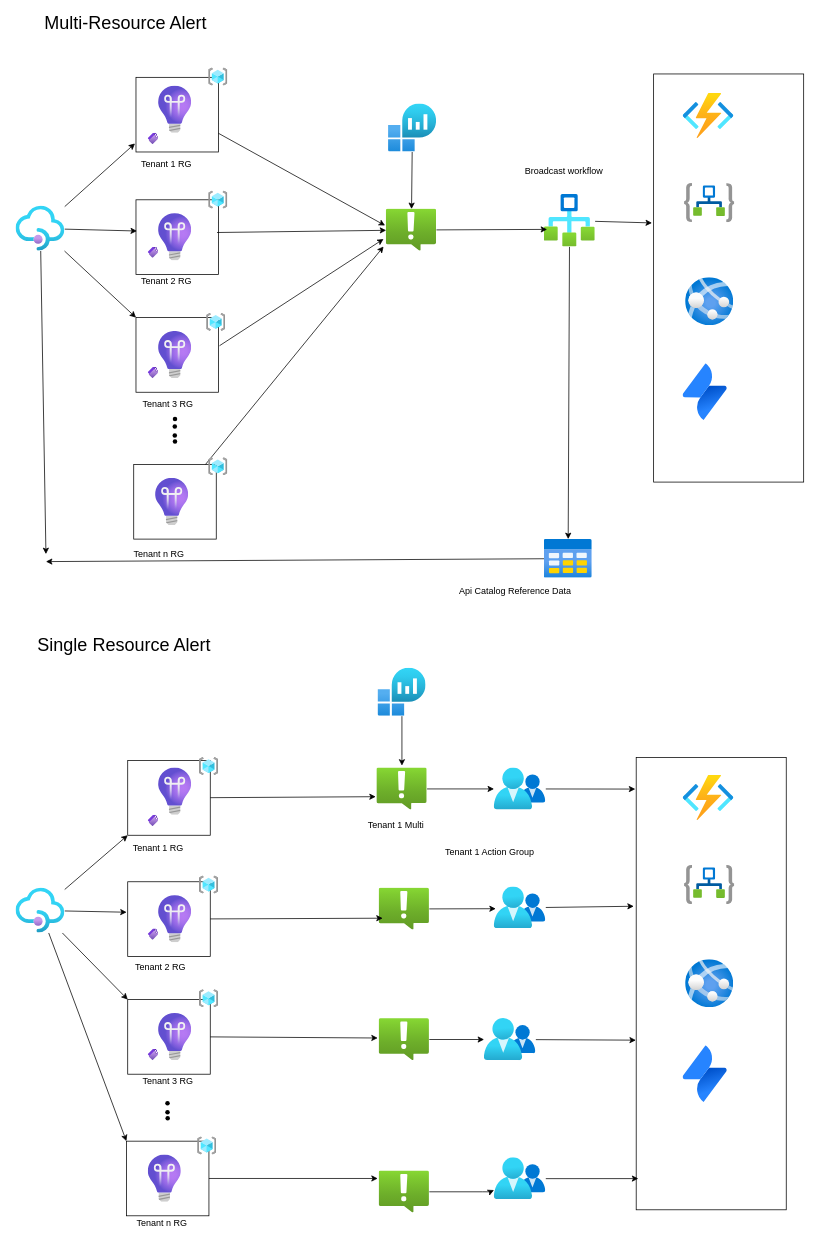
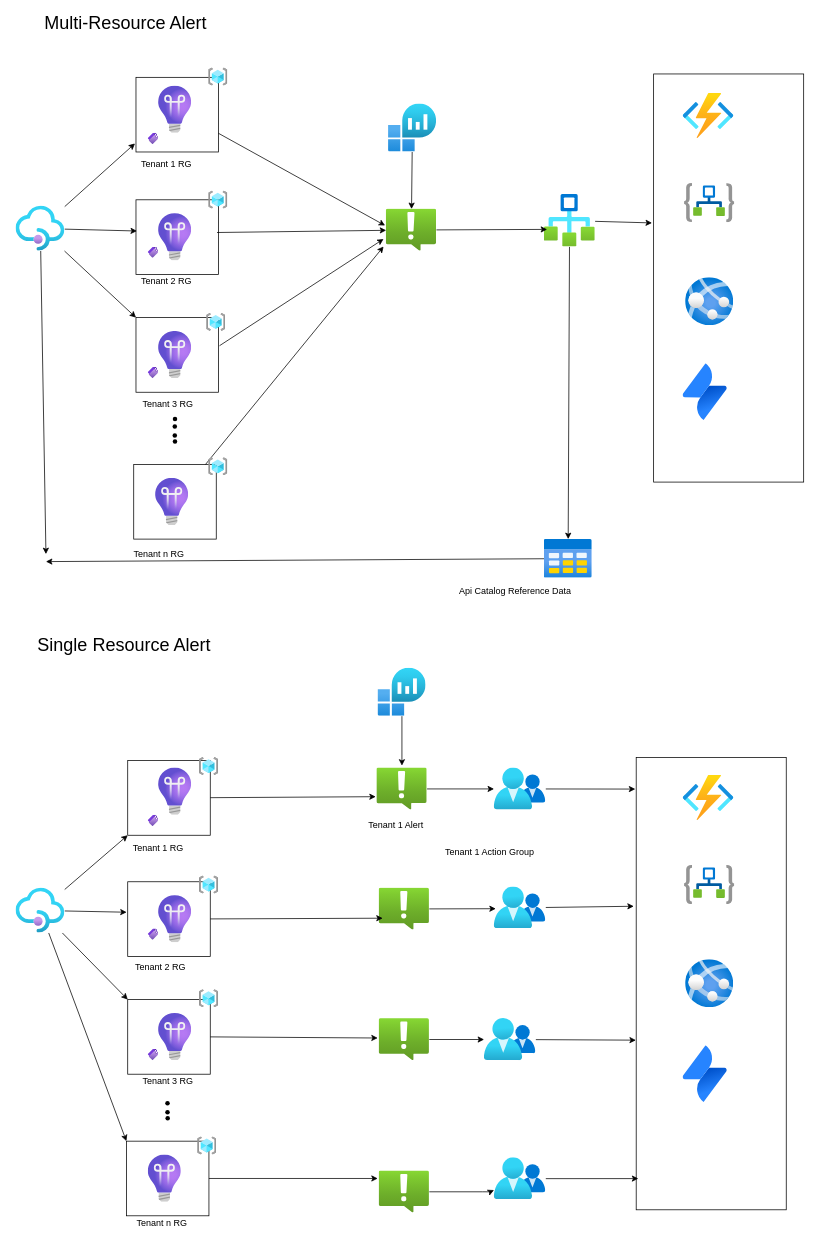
node "Broadcast workflow": removed
node "Tenant 1 Multi": label "Tenant 1 Multi" -> "Tenant 1 Alert"
